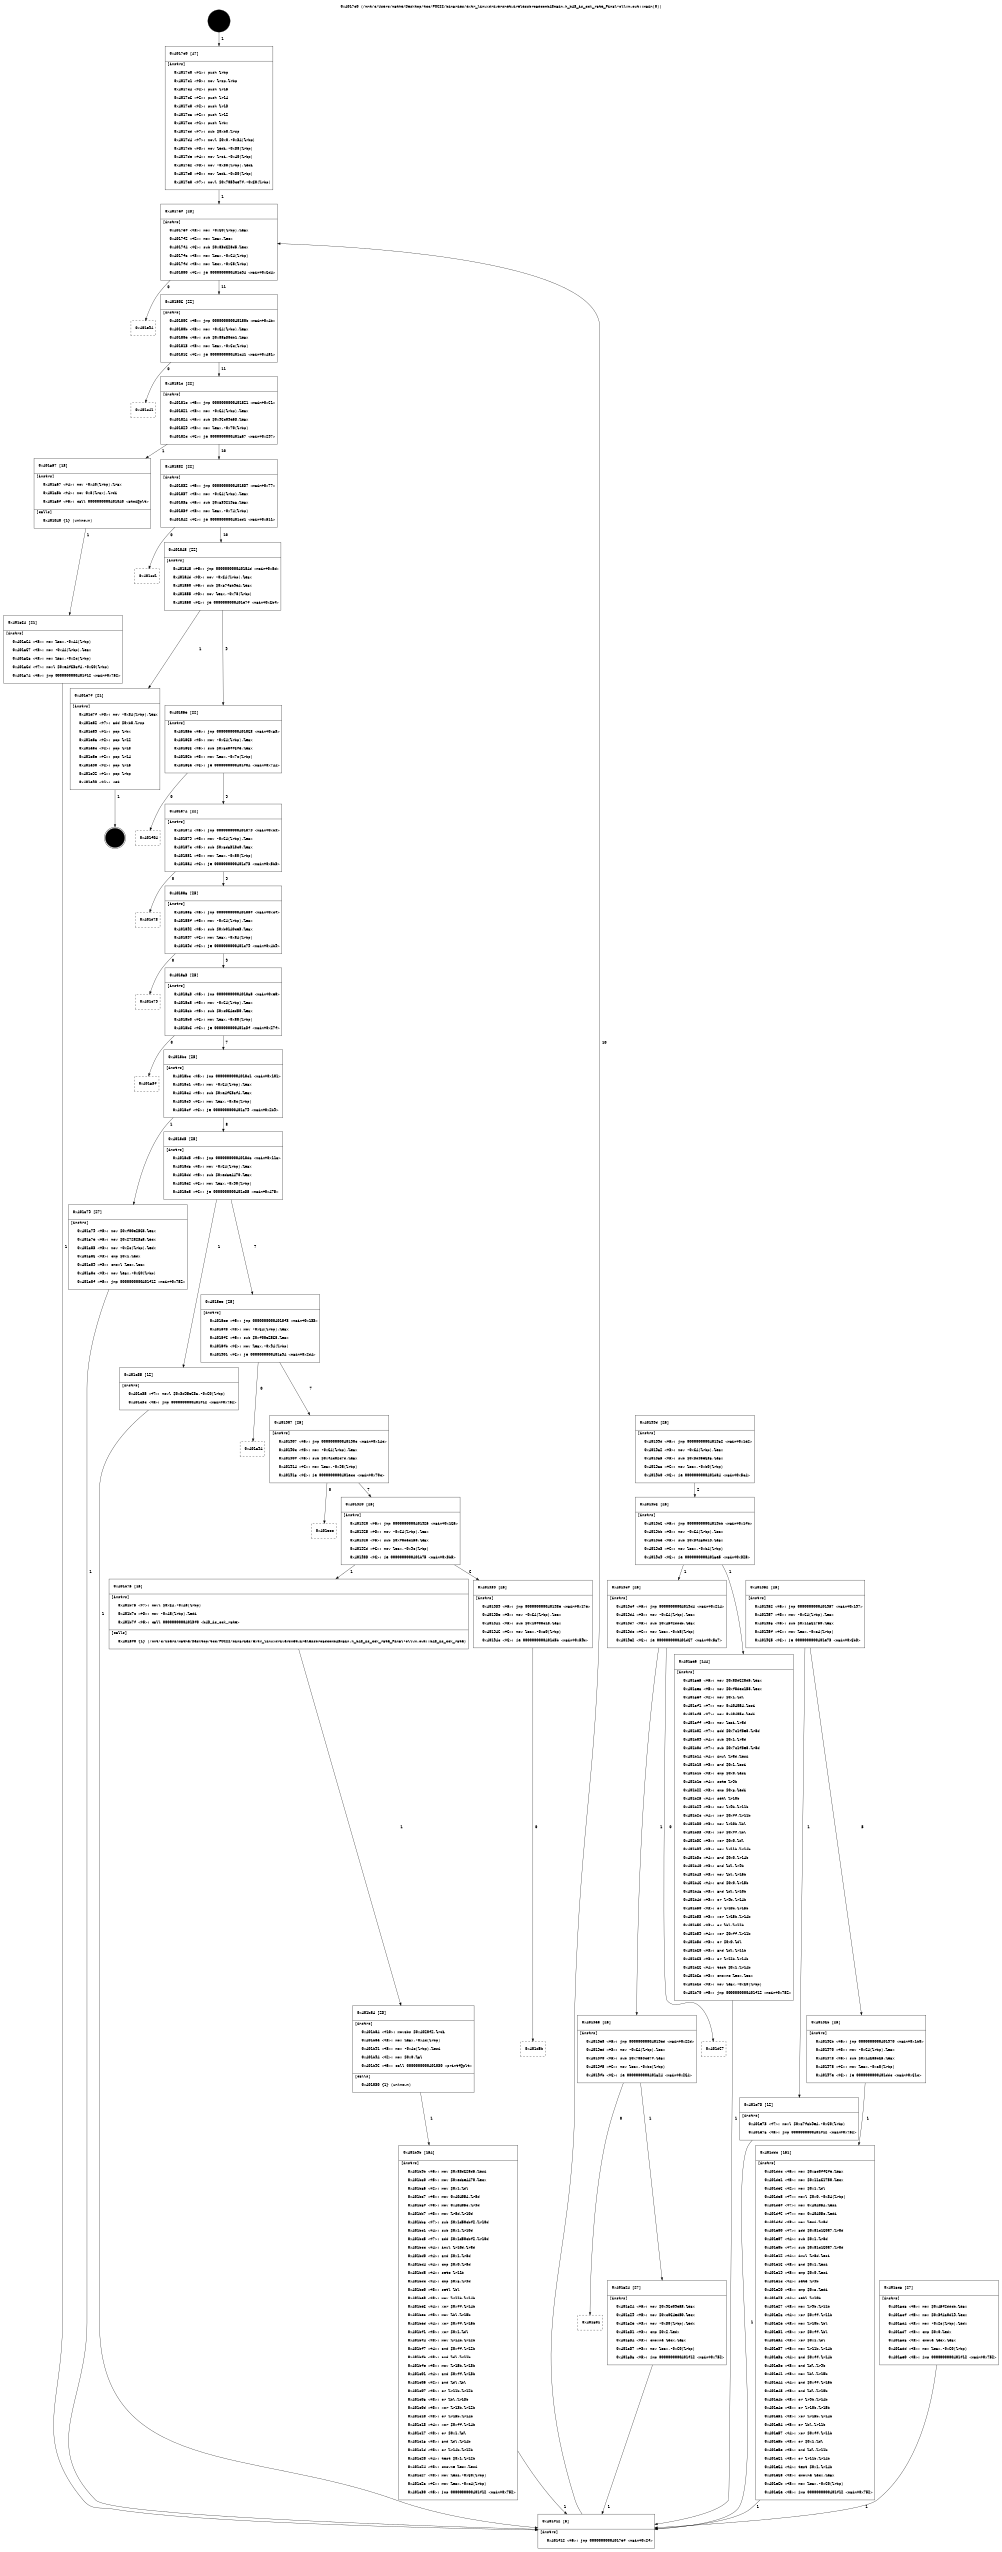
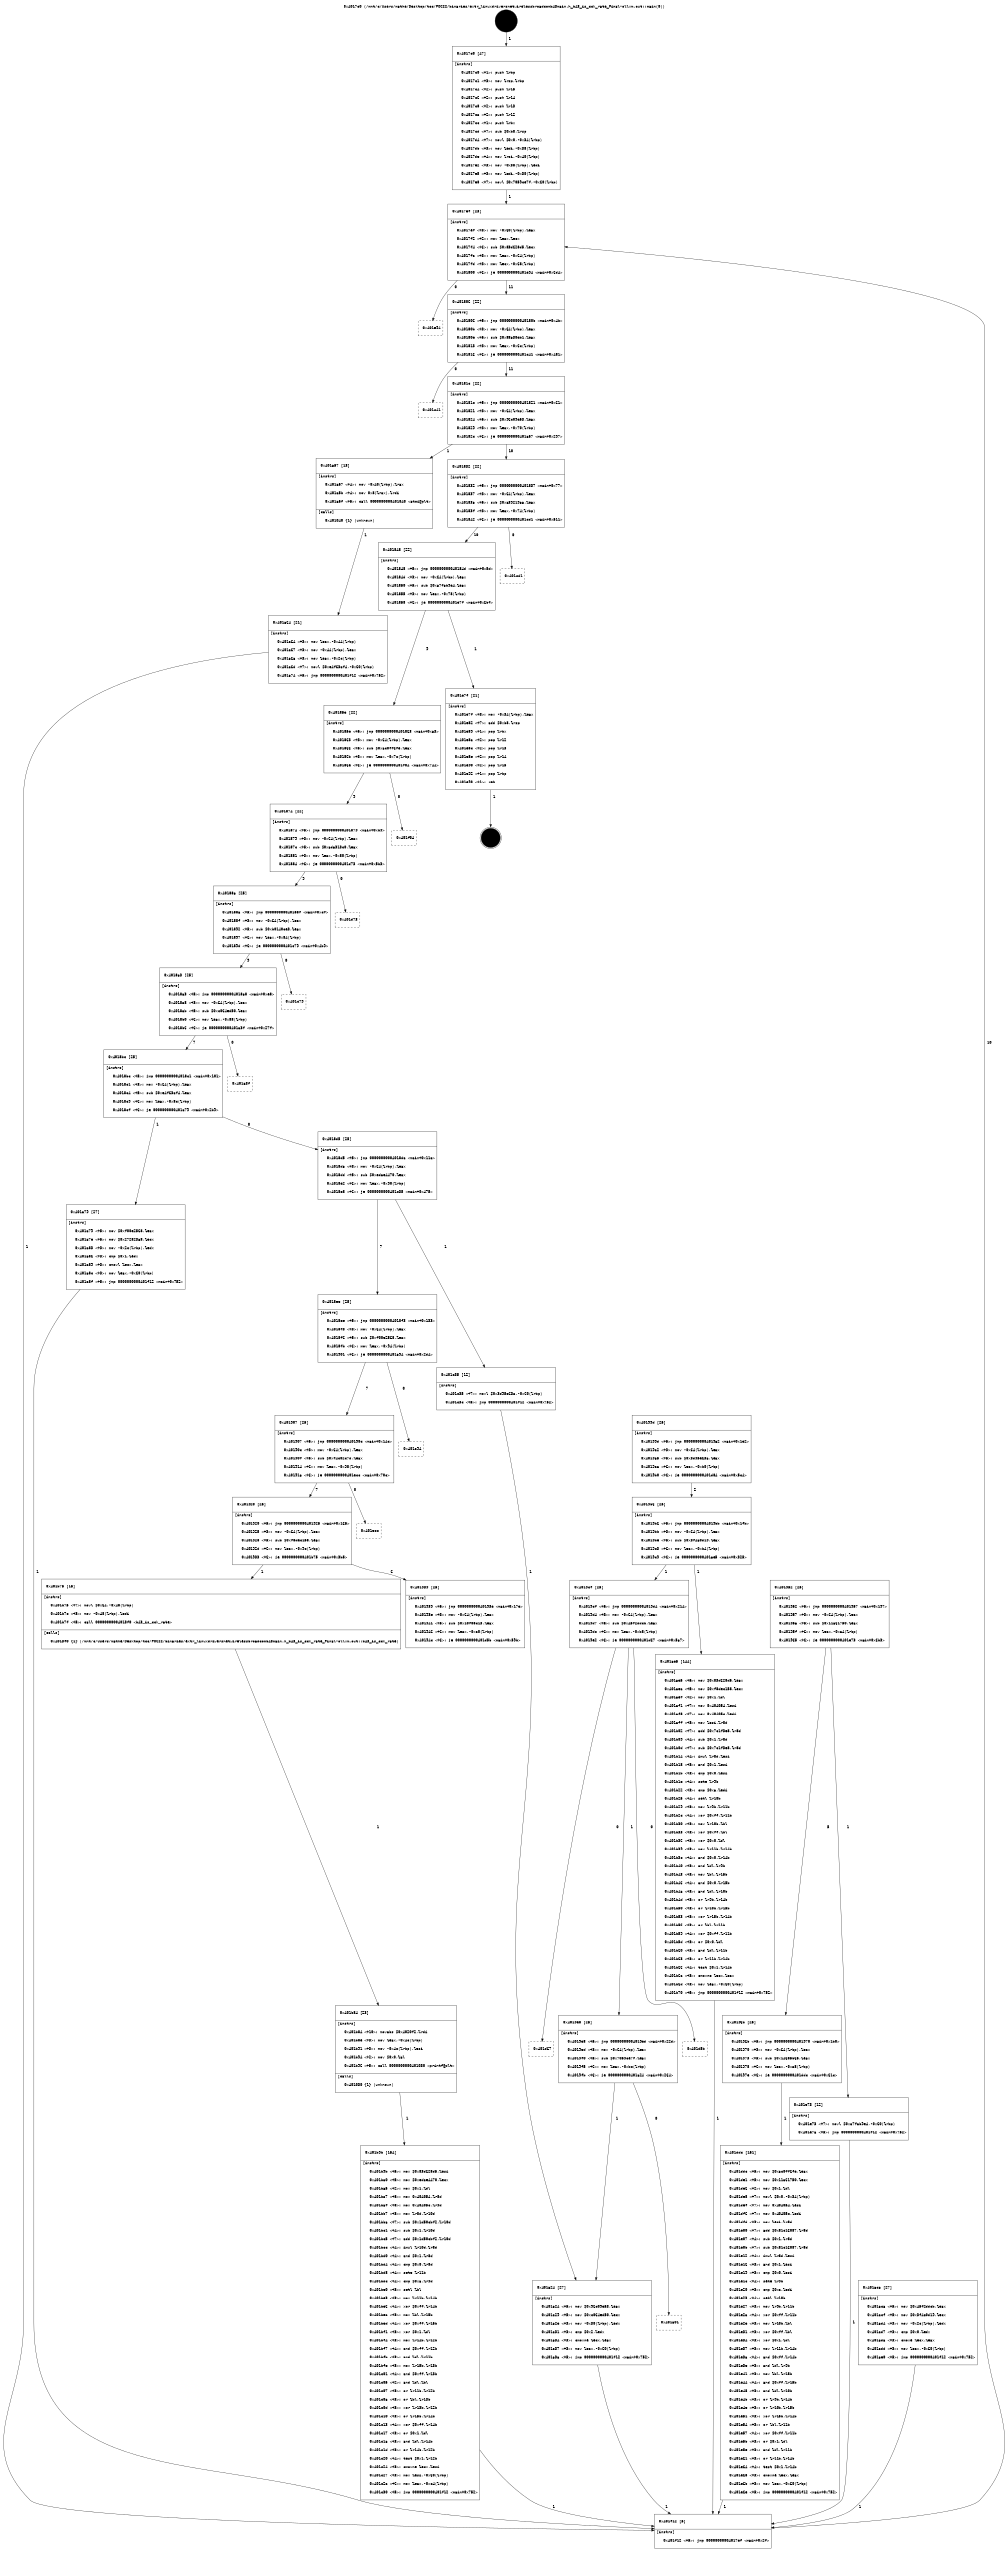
edge "0x401939 [25]" -> "0x401d5b": now "0x4019cf [25]" -> "0x401d5b"
edge "0x401c35 [12]" -> "0x401f12 [5]": now "0x401c35 [12]" -> "0x401a24 [27]"
